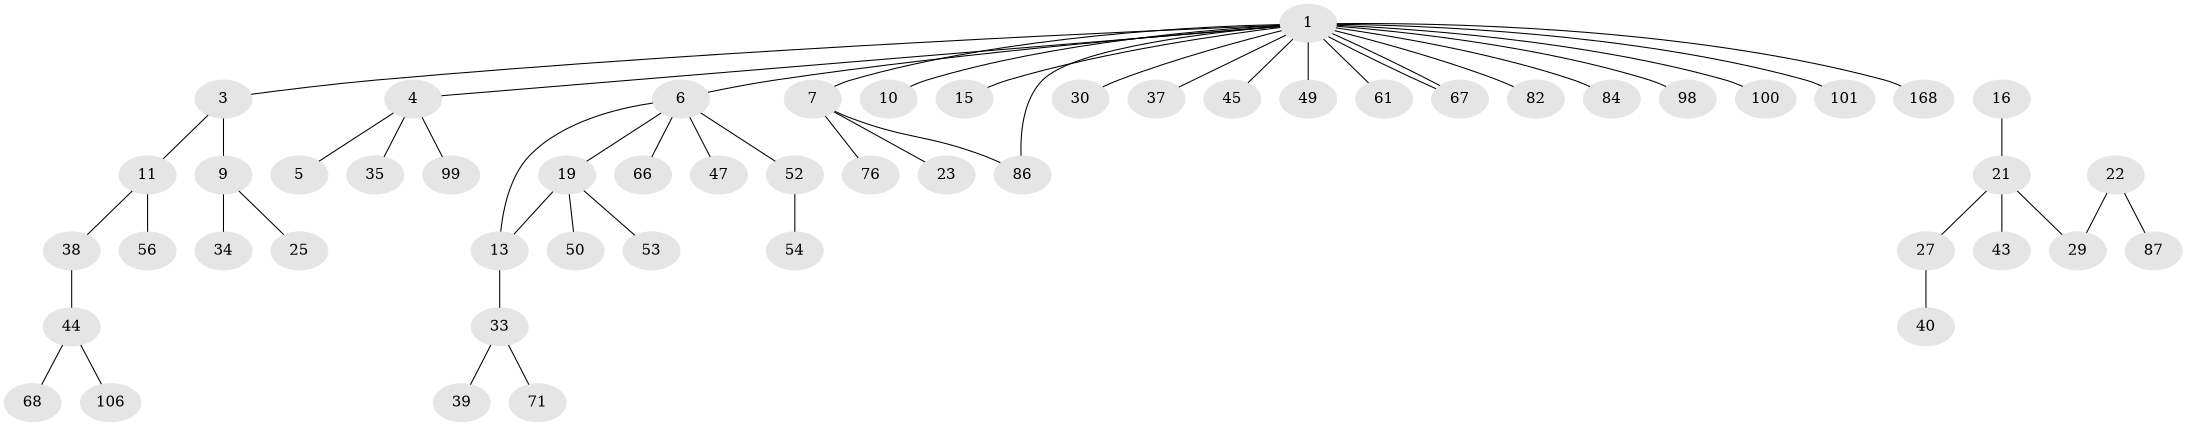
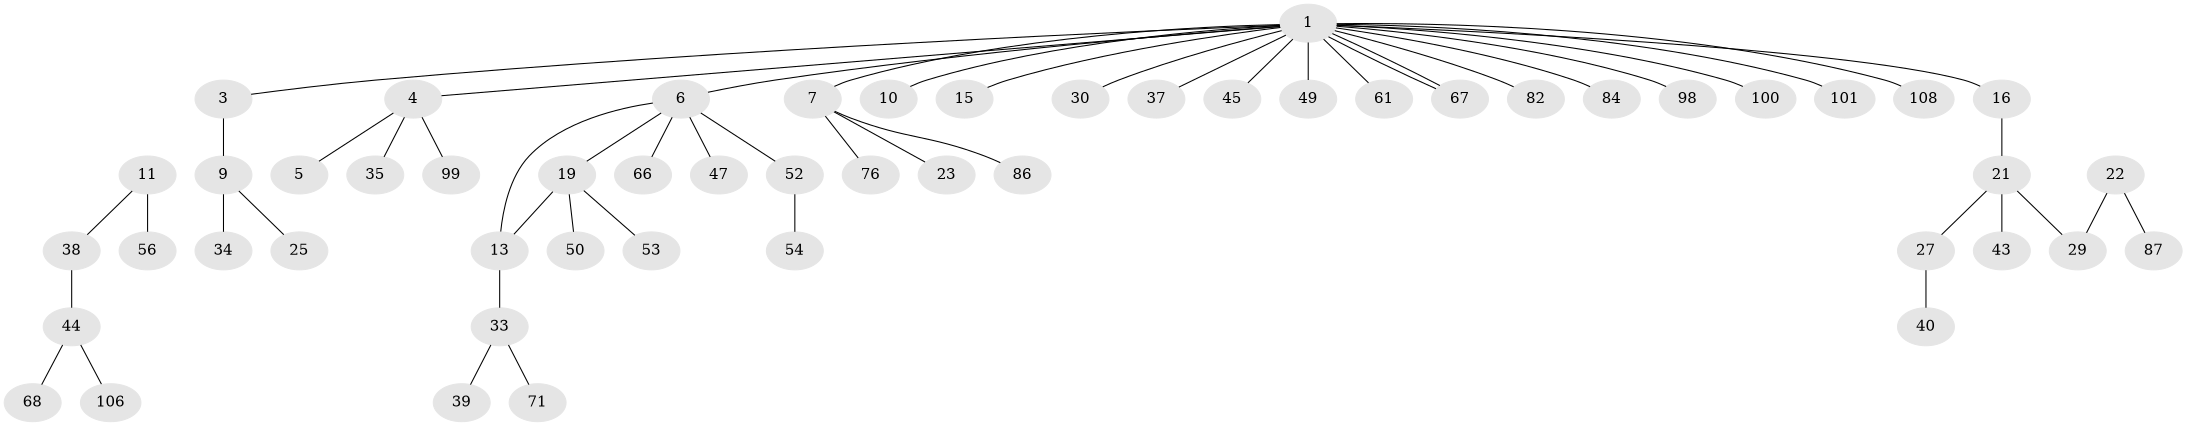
edge "1" -- "86": now "1" -- "16"
node "168": label "168" -> "108"
edge "3" -- "11": removed
